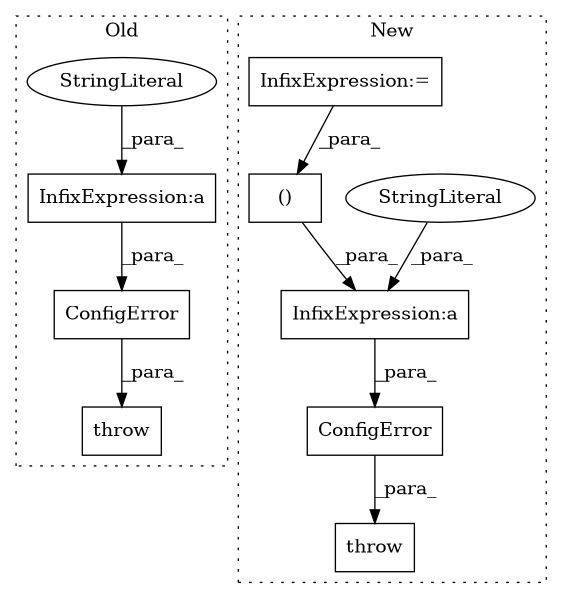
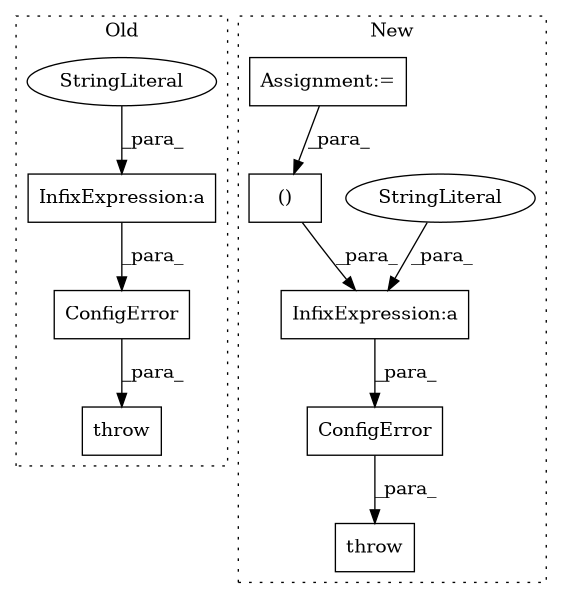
node "InfixExpression:=": label "InfixExpression:=" -> "Assignment:="
